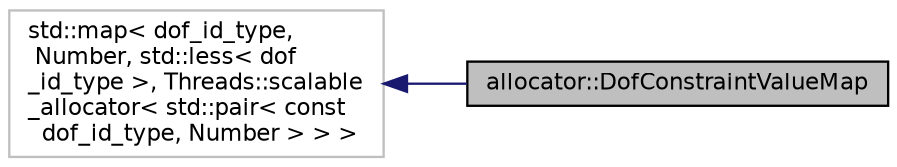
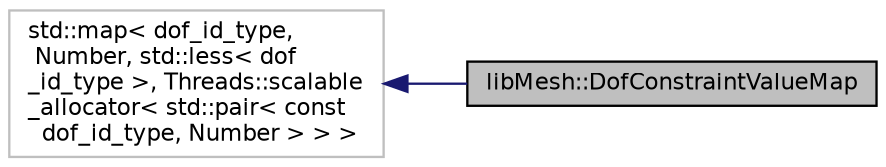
node "allocator::DofConstraintValueMap": label "allocator::DofConstraintValueMap" -> "libMesh::DofConstraintValueMap"
